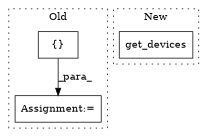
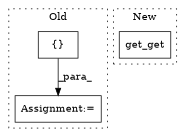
node "get_devices": label "get_devices" -> "get_get"
